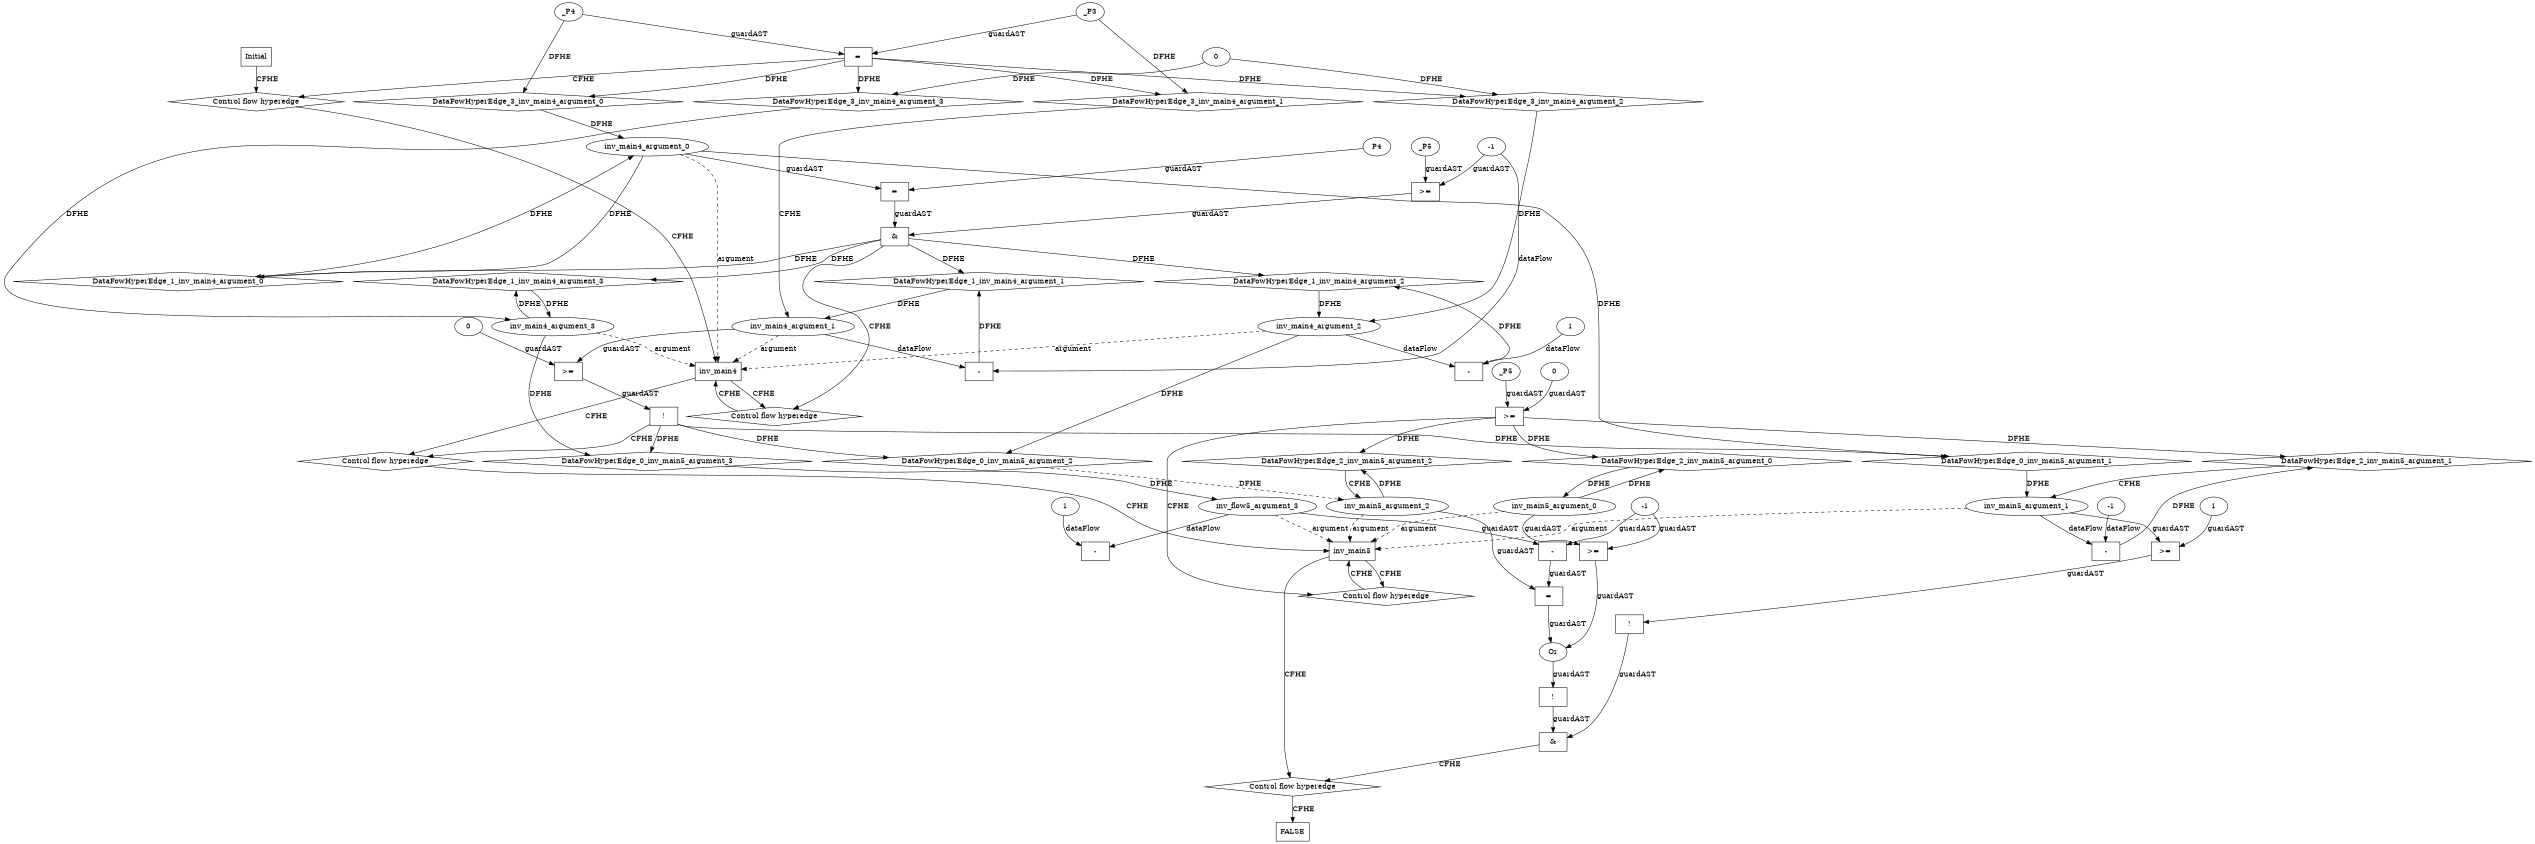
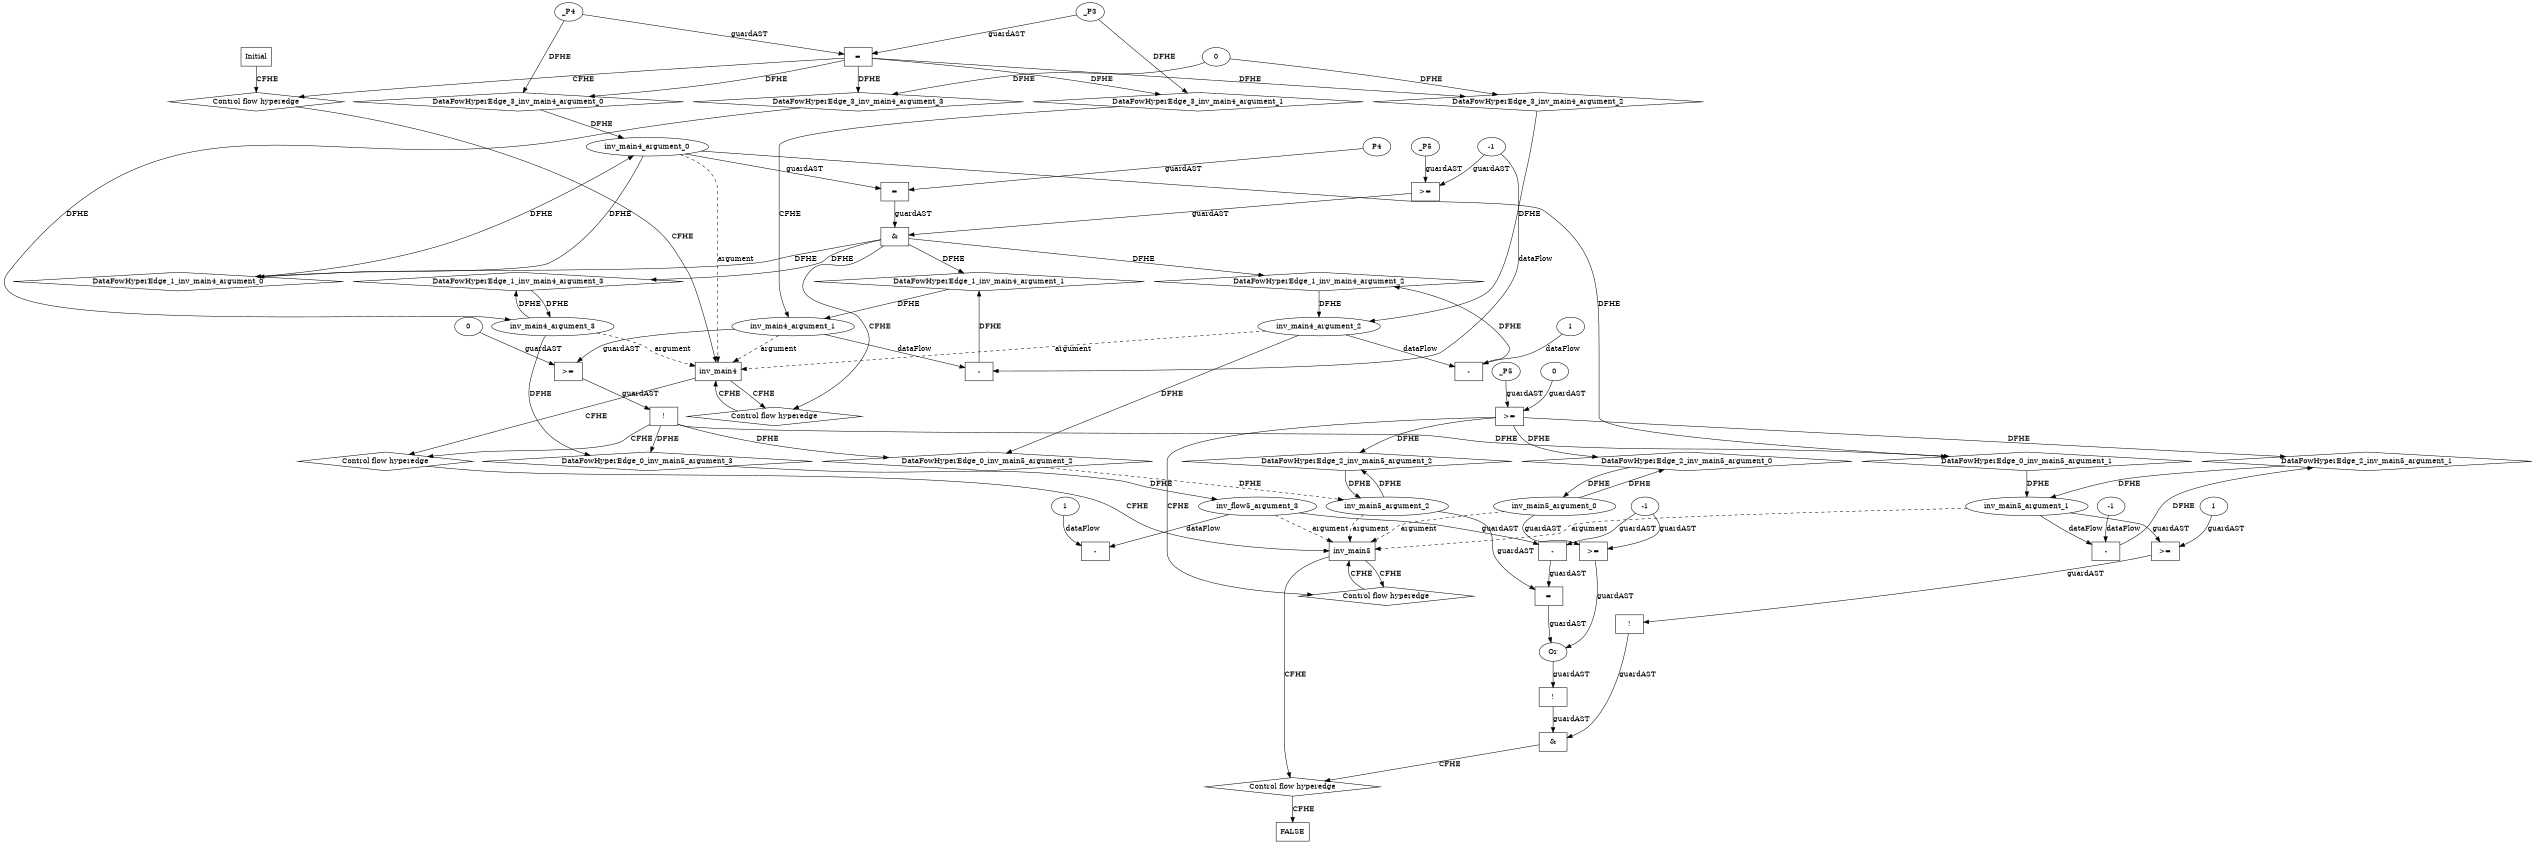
edge "DataFowHyperEdge_2_inv_main5_argument_2" -> "inv_main5_argument_2": label "CFHE" -> "DFHE"
edge "DataFowHyperEdge_2_inv_main5_argument_1" -> "inv_main5_argument_1": label "CFHE" -> "DFHE"
